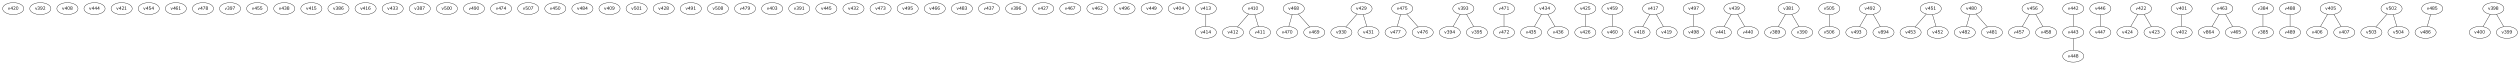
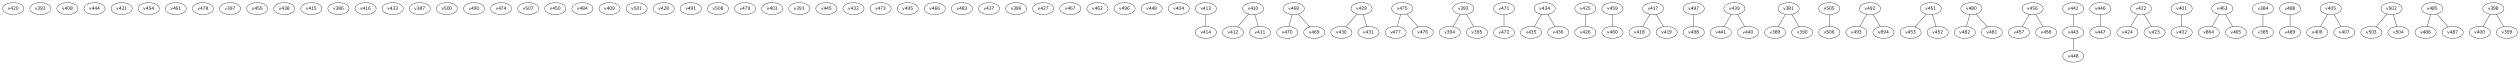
node "v930": label "v930" -> "v430"
node "v487": added
